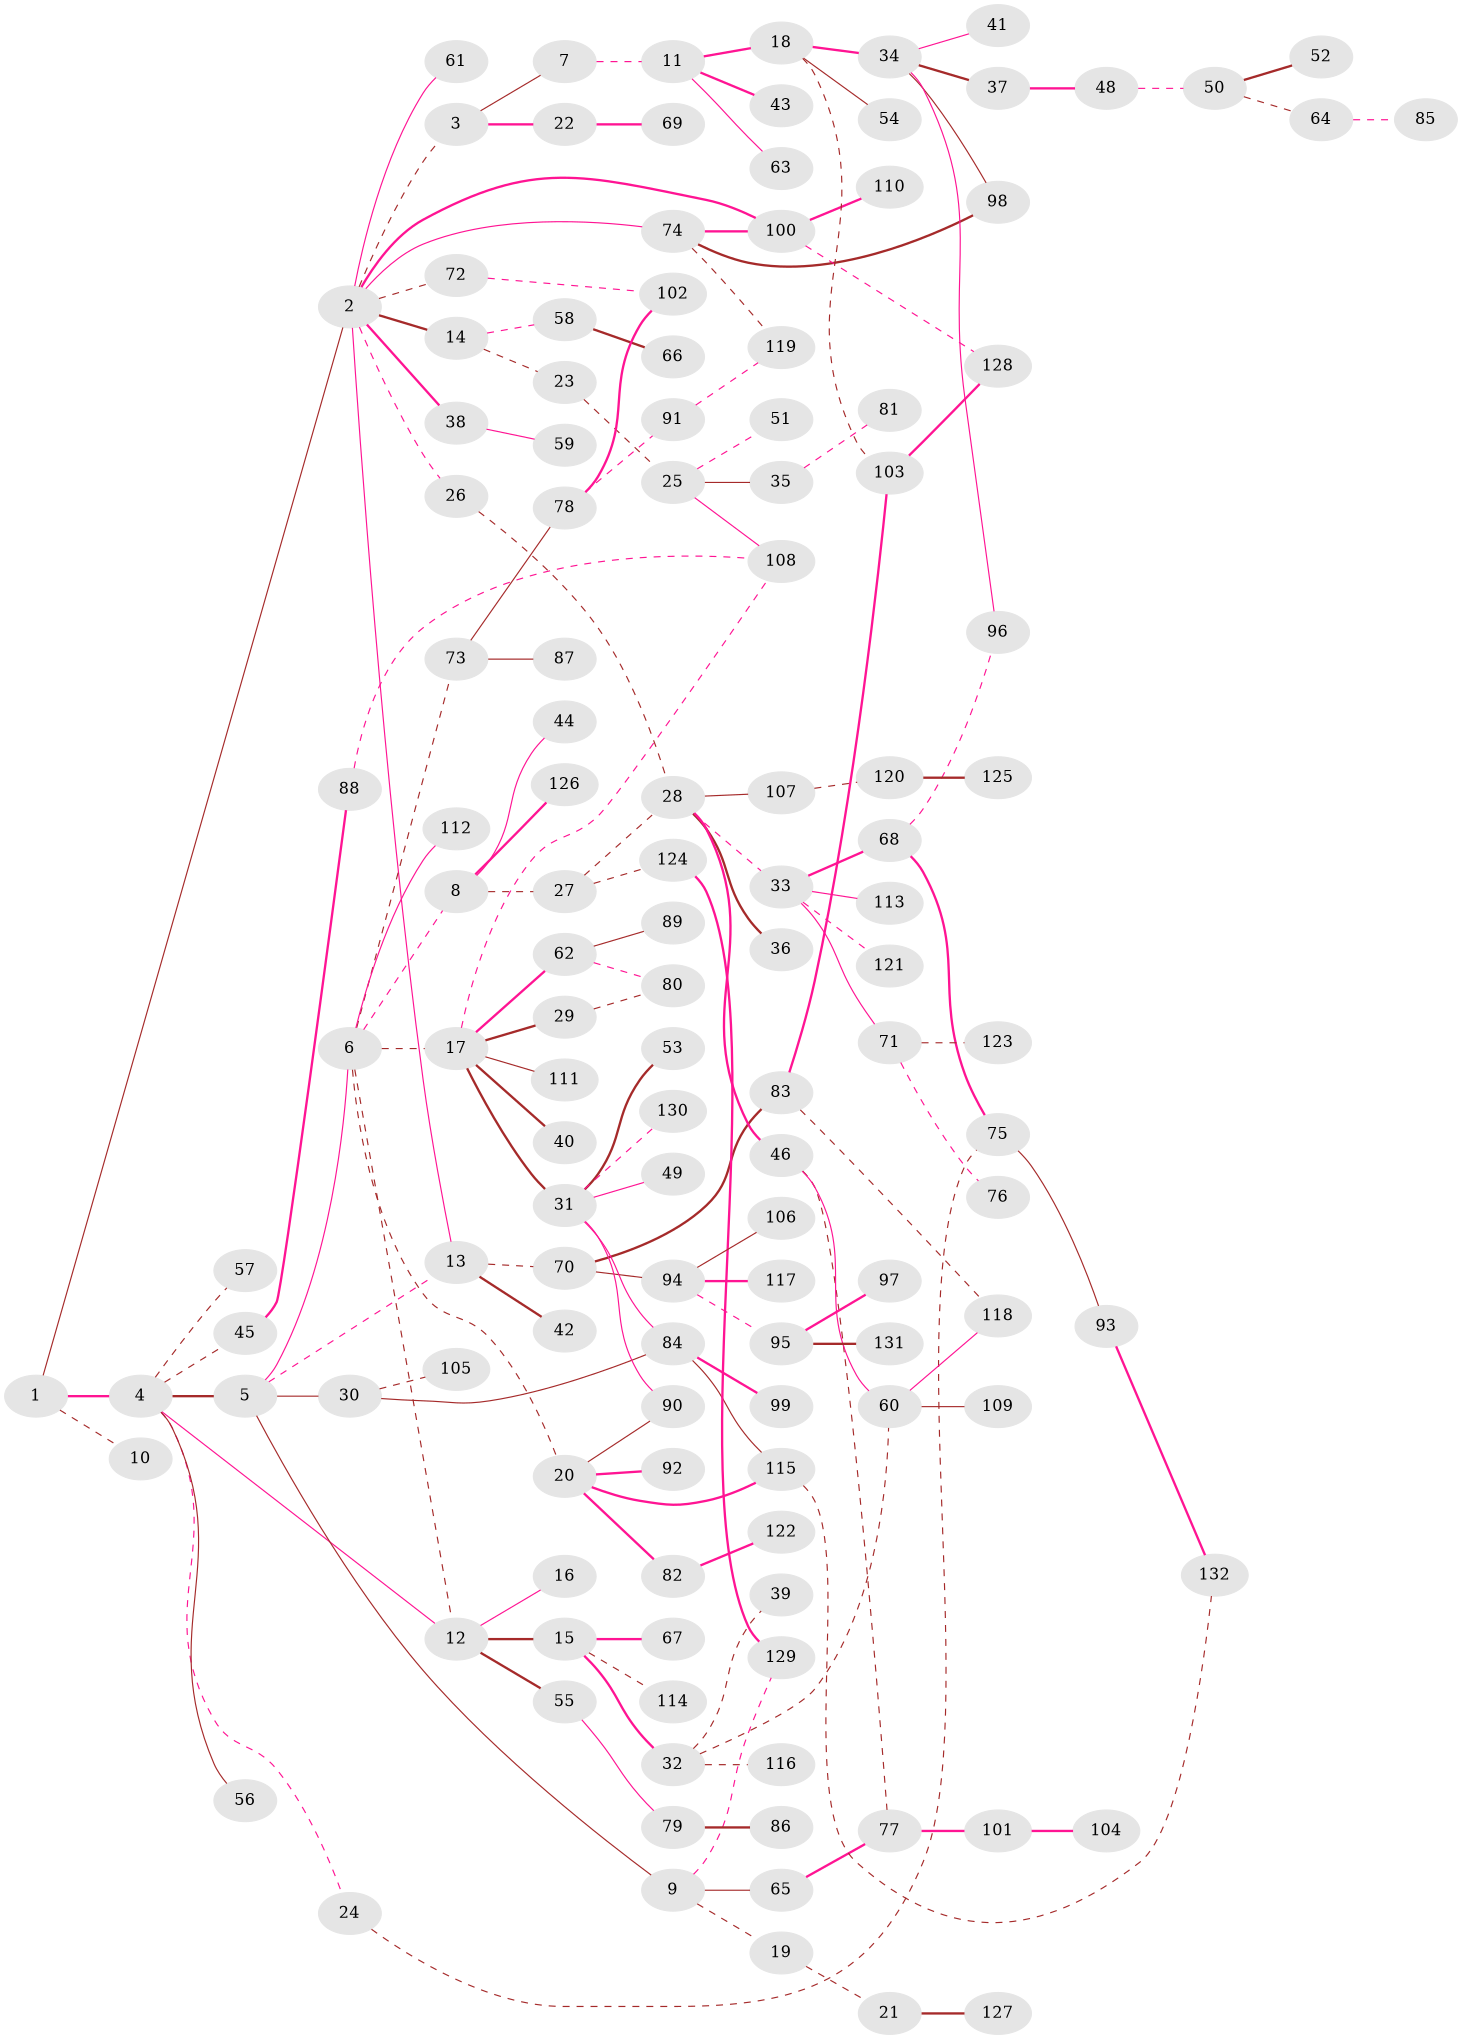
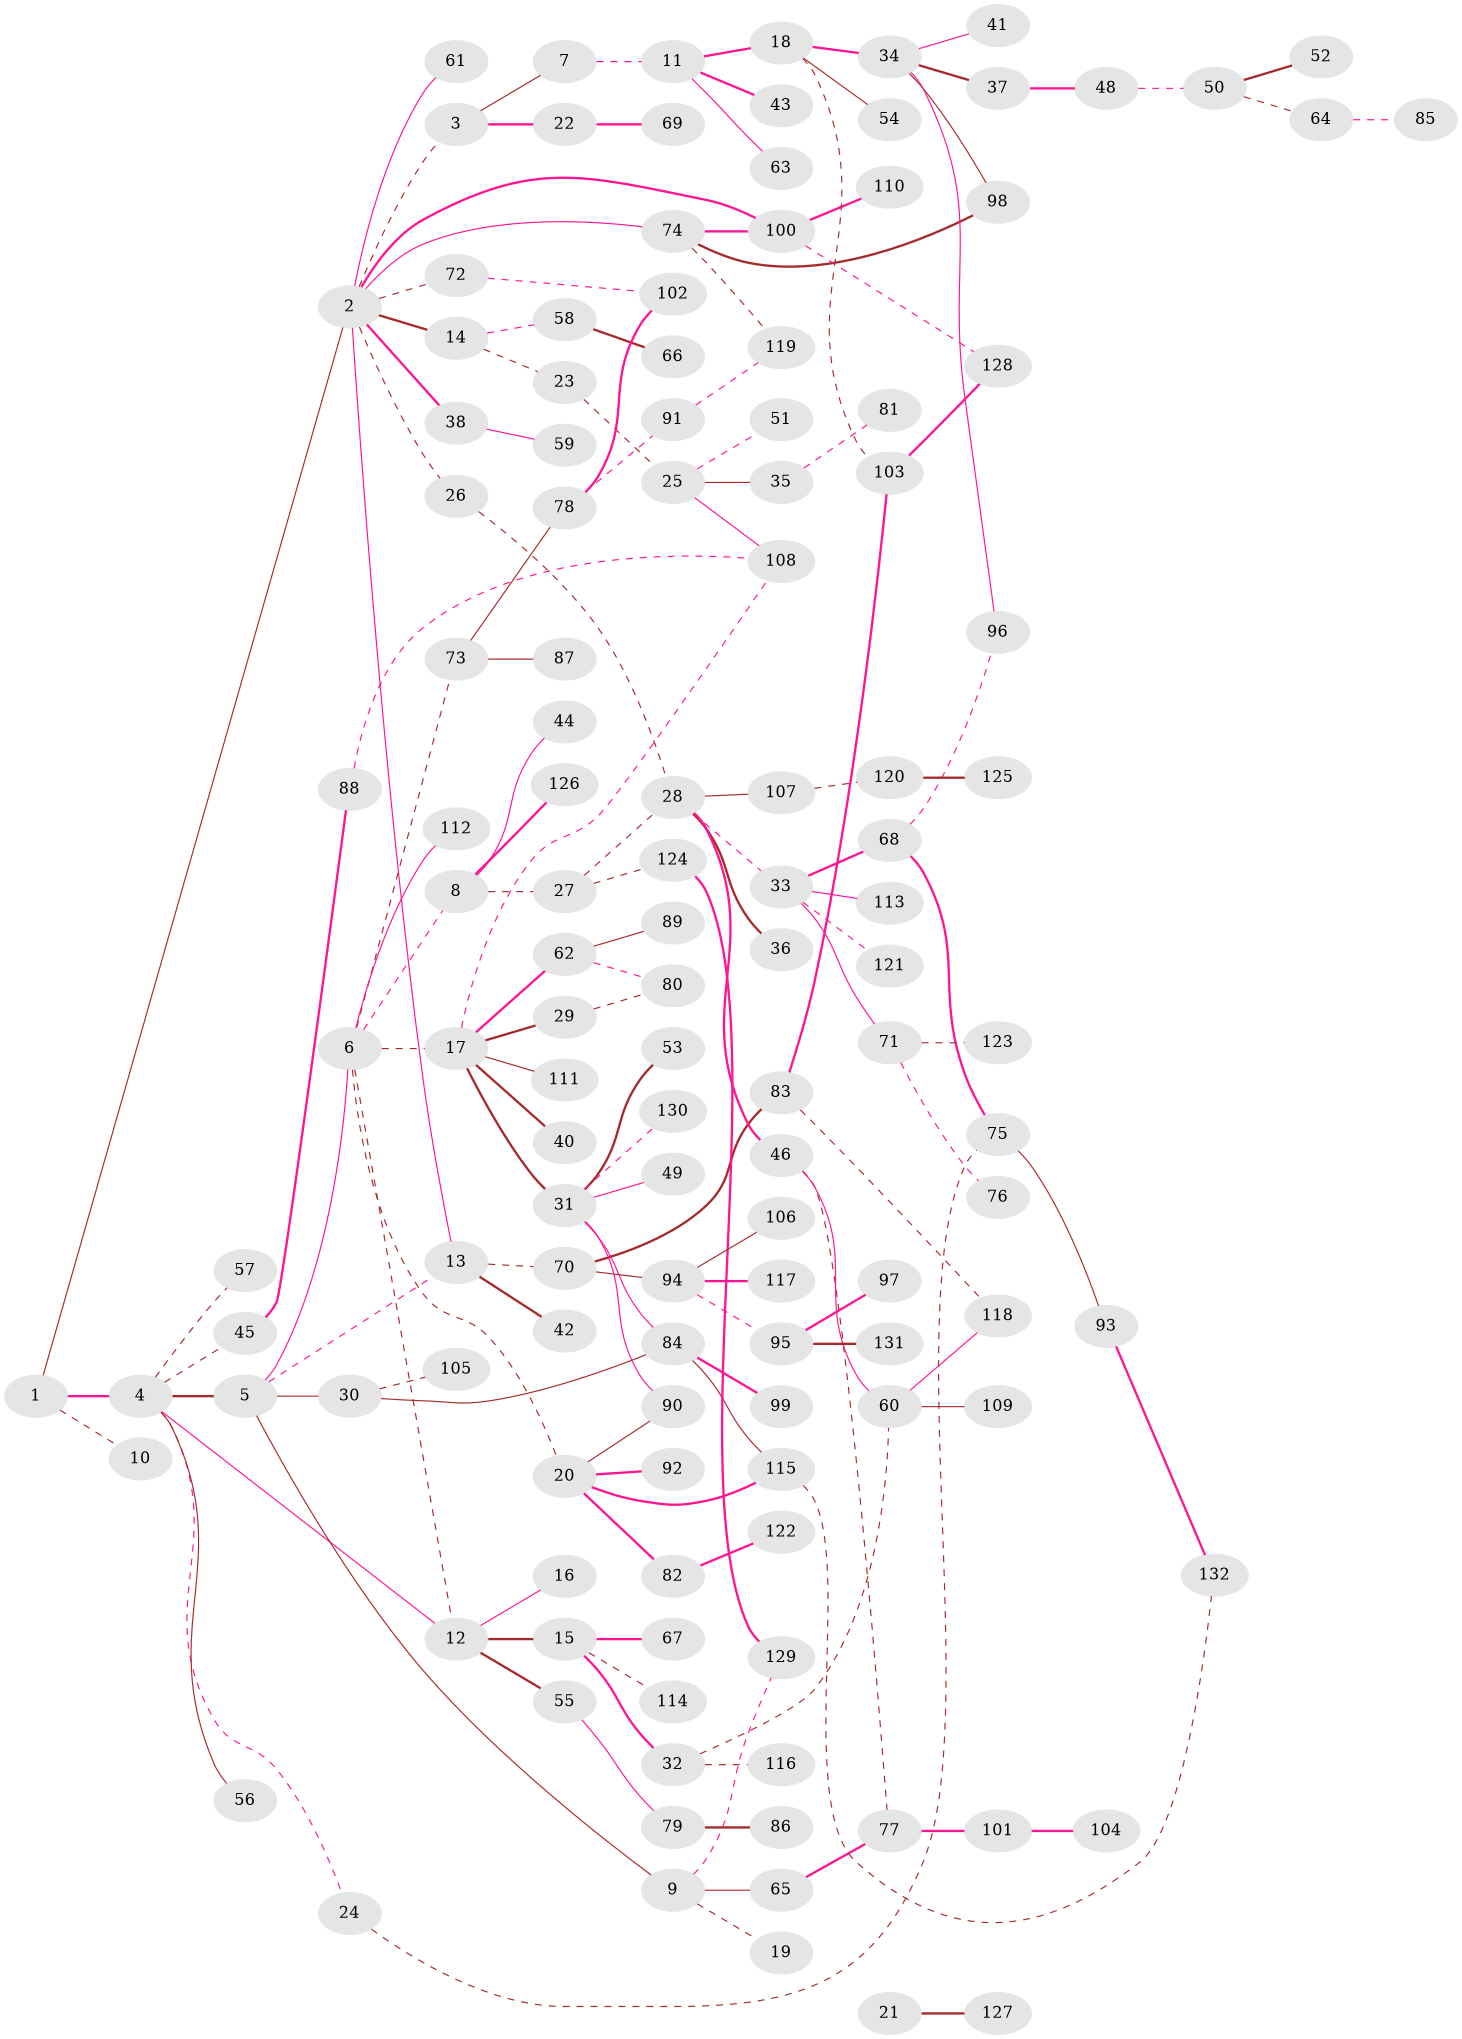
edge "2" -- "26": color deeppink -> brown
node "39": removed
edge "19" -- "21": removed
